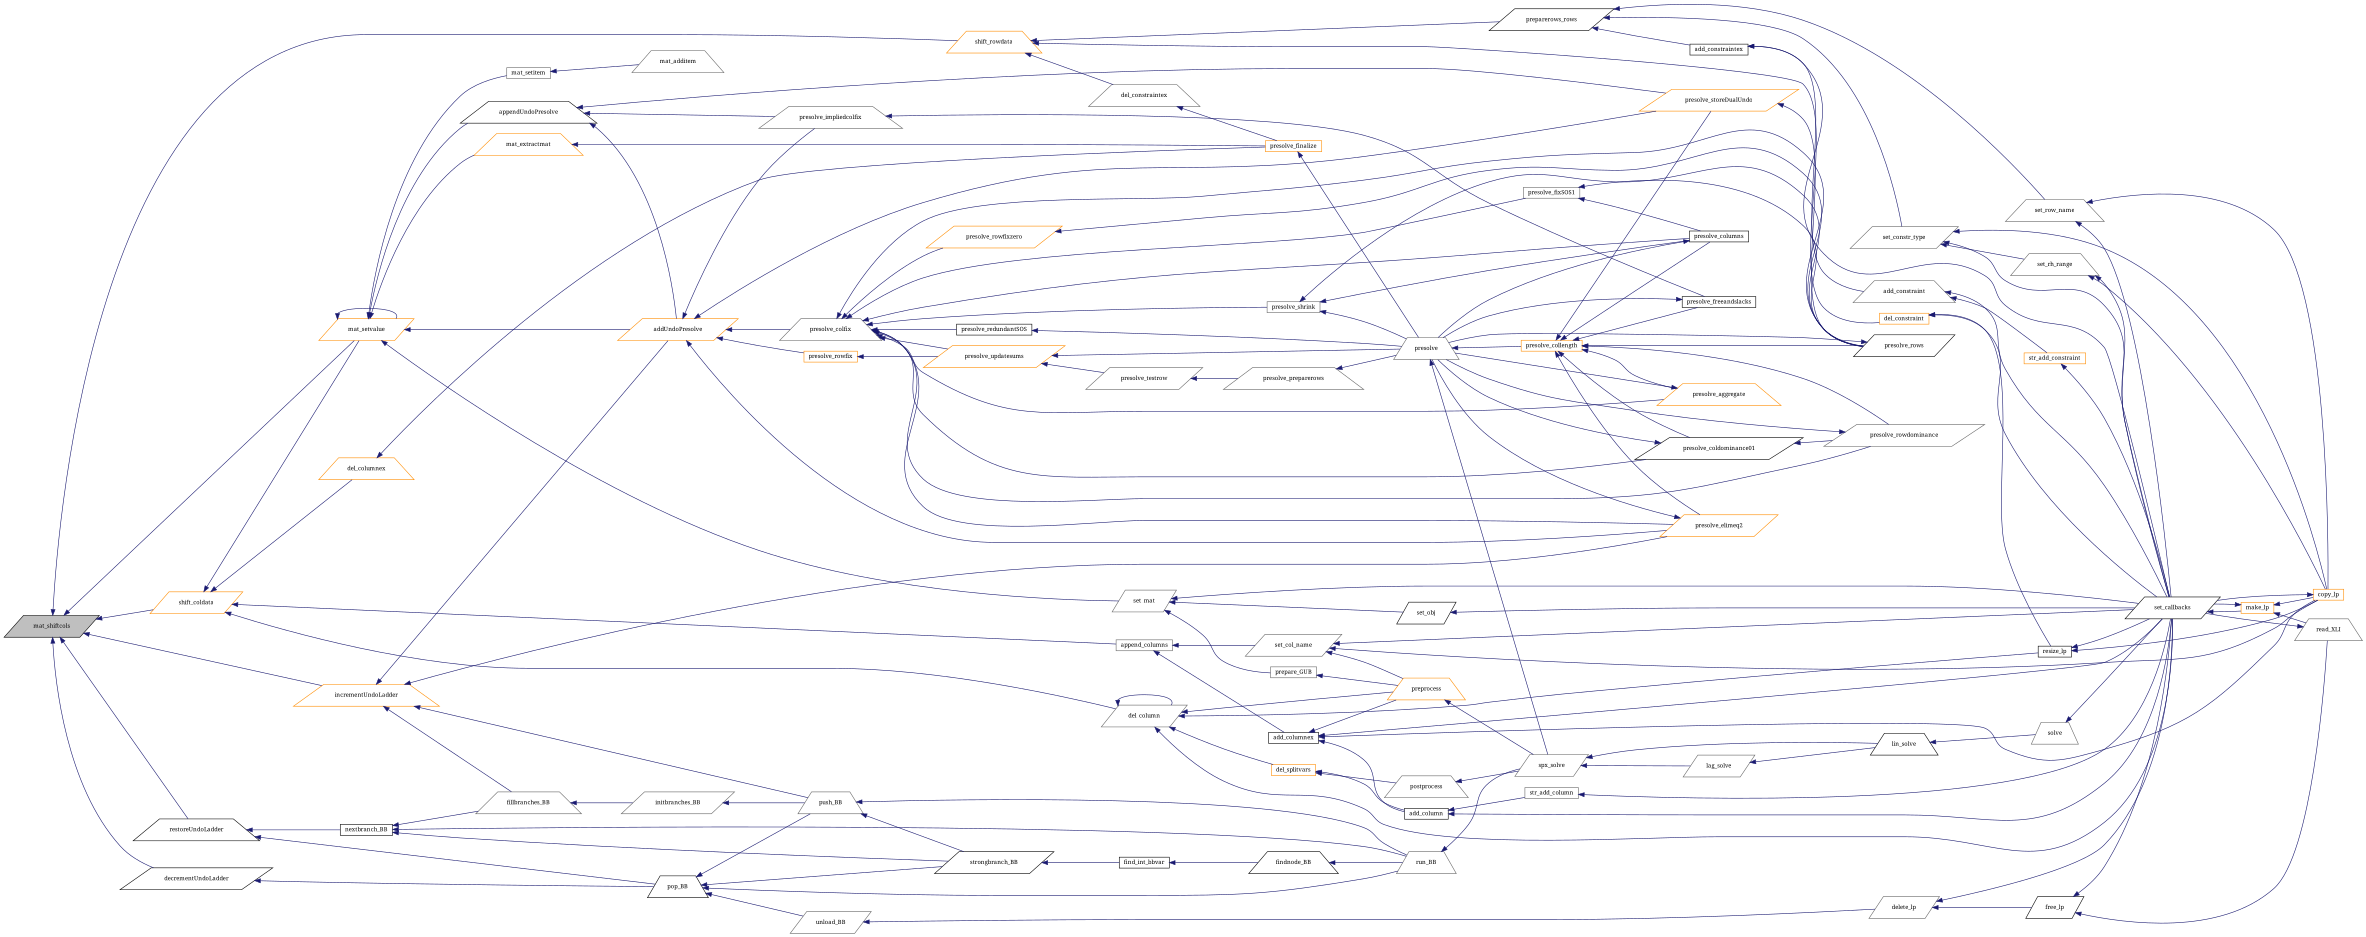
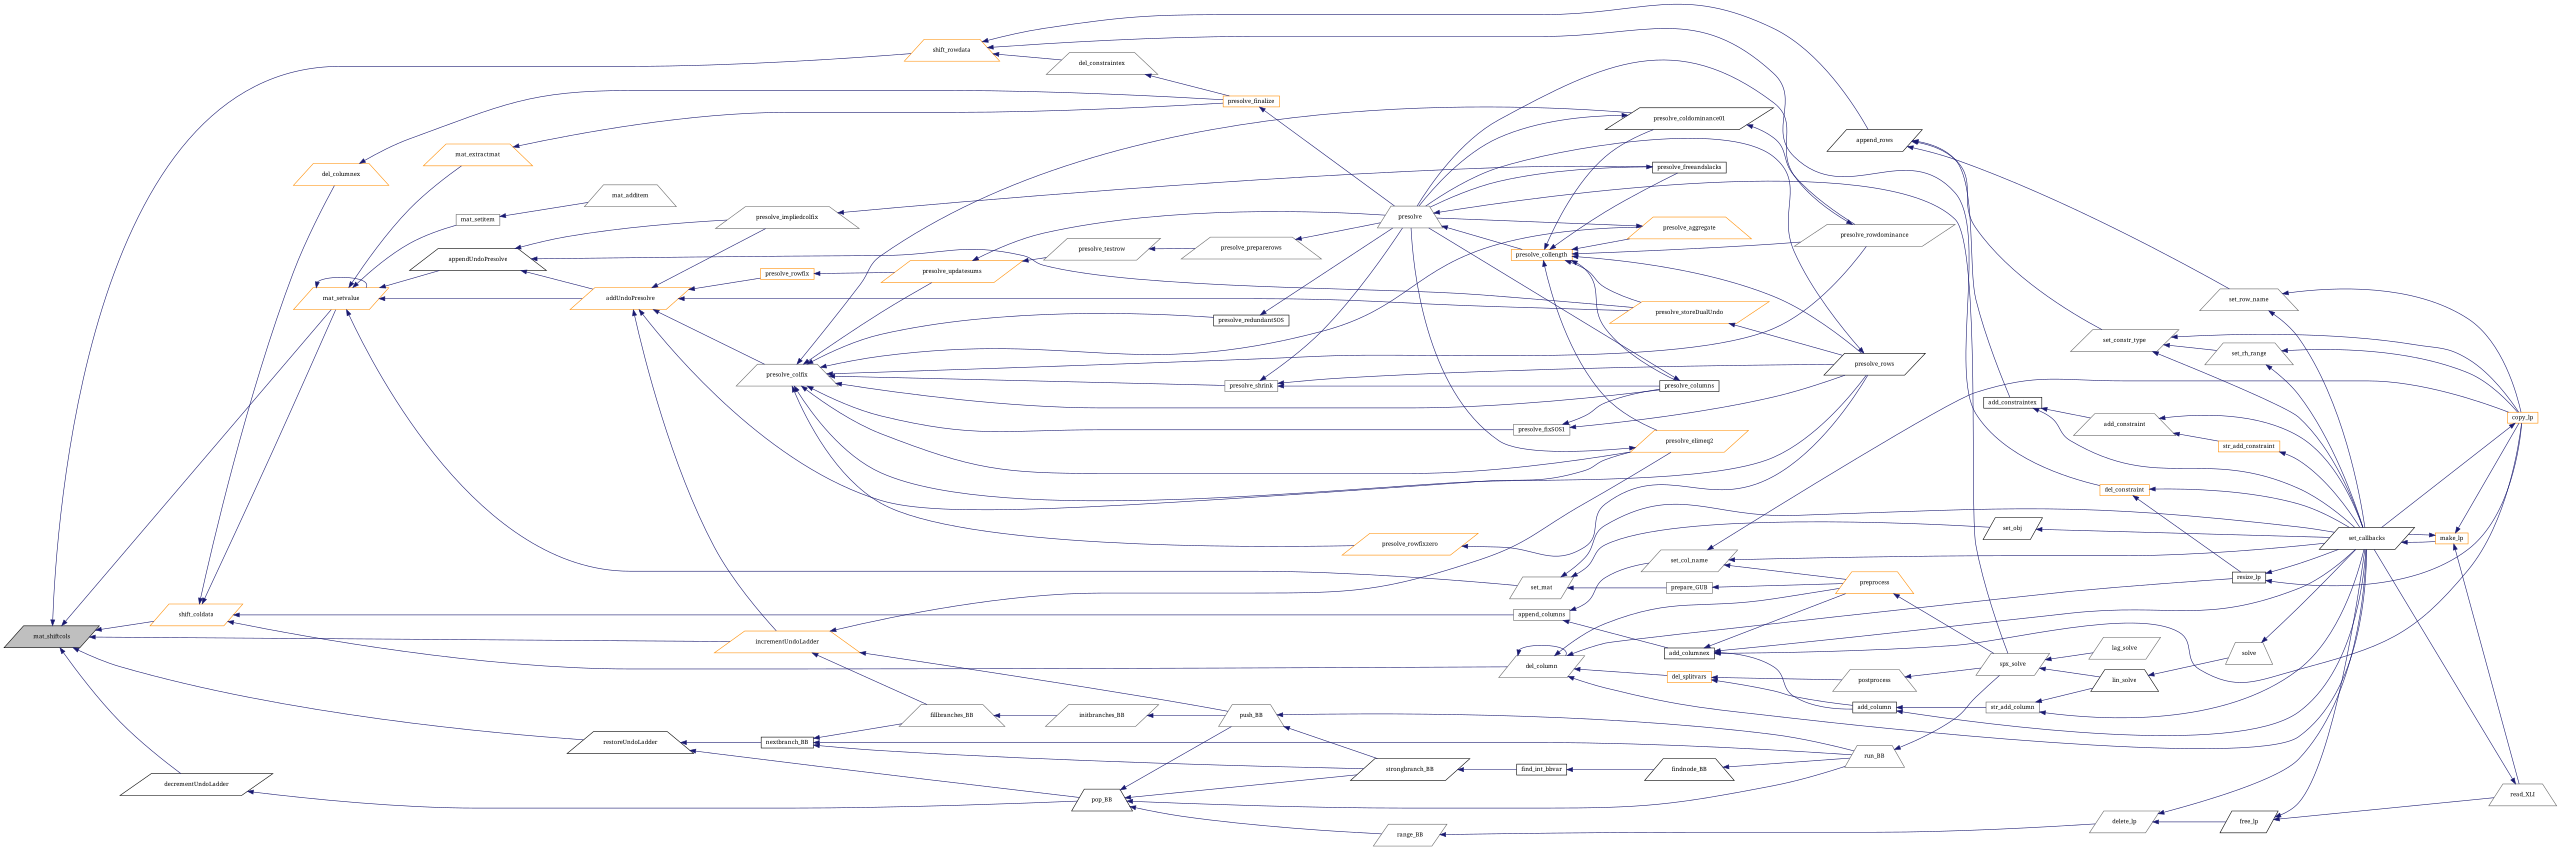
node "preparerows_rows": label "preparerows_rows" -> "append_rows"
edge "addUndoPresolve" -> "incrementUndoLadder": reversed
edge "lin_solve" -> "lag_solve": now "lin_solve" -> "str_add_column"
node "unload_BB": label "unload_BB" -> "range_BB"
